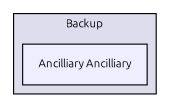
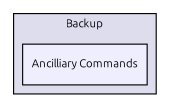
node "Ancilliary Ancilliary": label "Ancilliary Ancilliary" -> "Ancilliary Commands"
